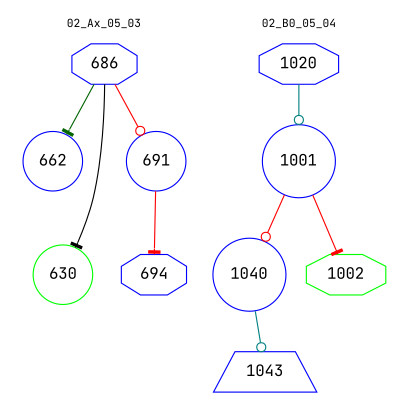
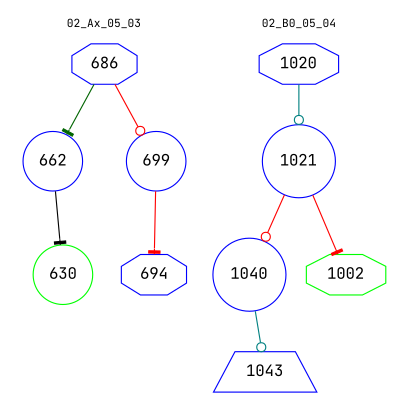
node "691": label "691" -> "699"
node "1001": label "1001" -> "1021"
edge "686" -> "630": now "662" -> "630"
